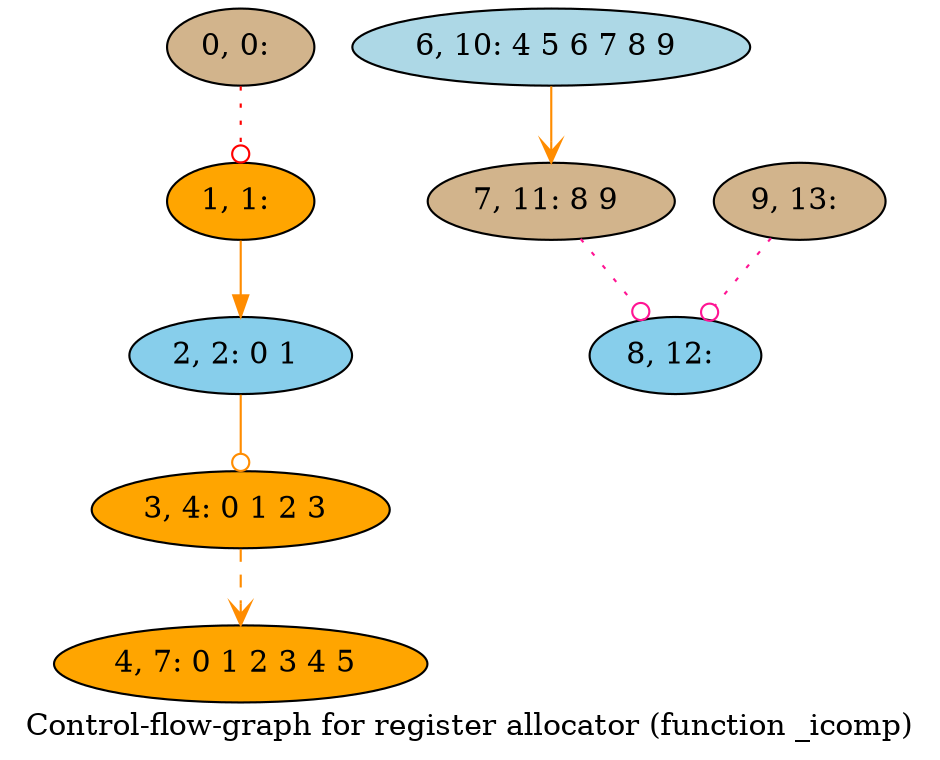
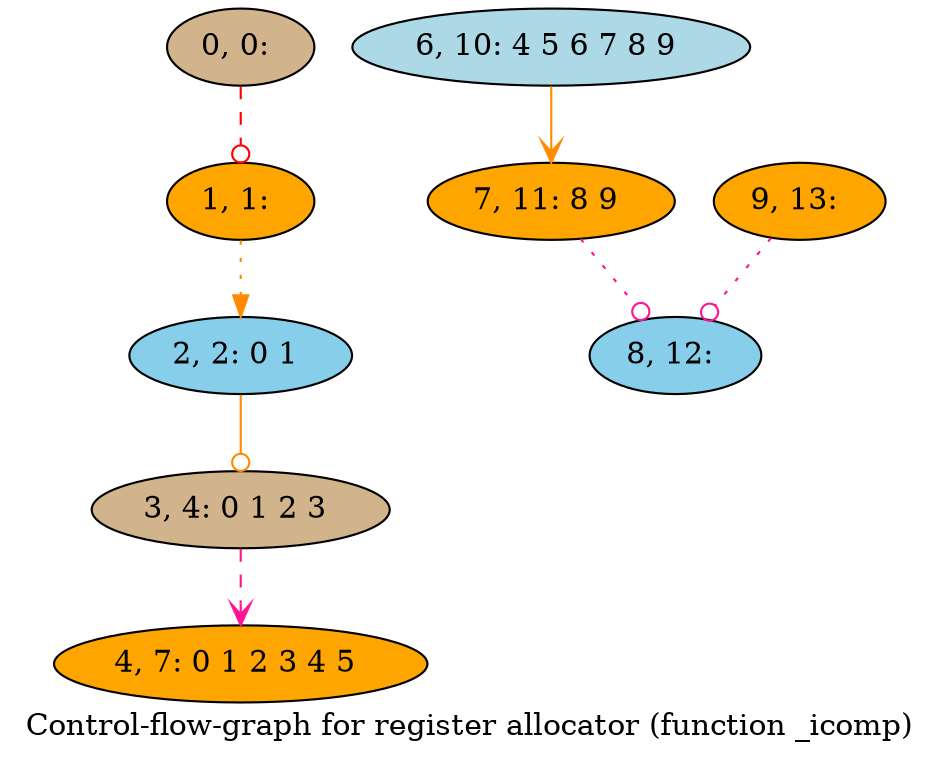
edge "0, 0:" -> "1, 1:": style dotted -> dashed
node "7, 11: 8 9": fillcolor tan -> orange
node "9, 13:": fillcolor tan -> orange
edge "1, 1:" -> "2, 2: 0 1": style solid -> dotted
node "3, 4: 0 1 2 3": fillcolor orange -> tan
edge "3, 4: 0 1 2 3" -> "4, 7: 0 1 2 3 4 5": color darkorange -> deeppink
